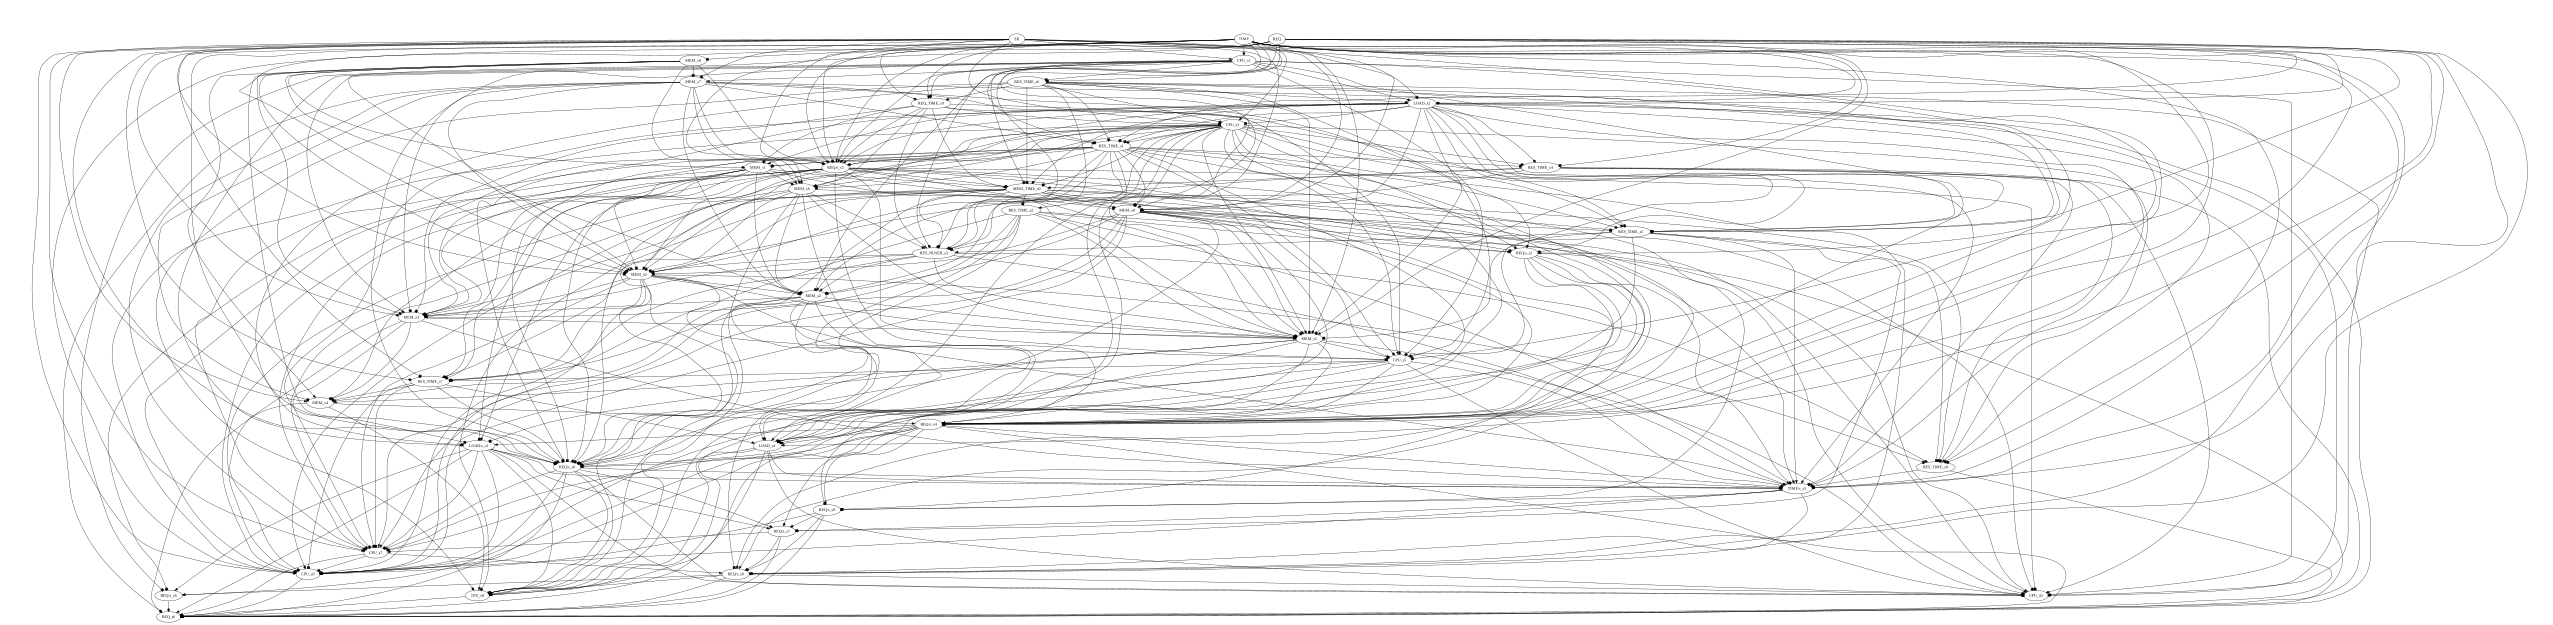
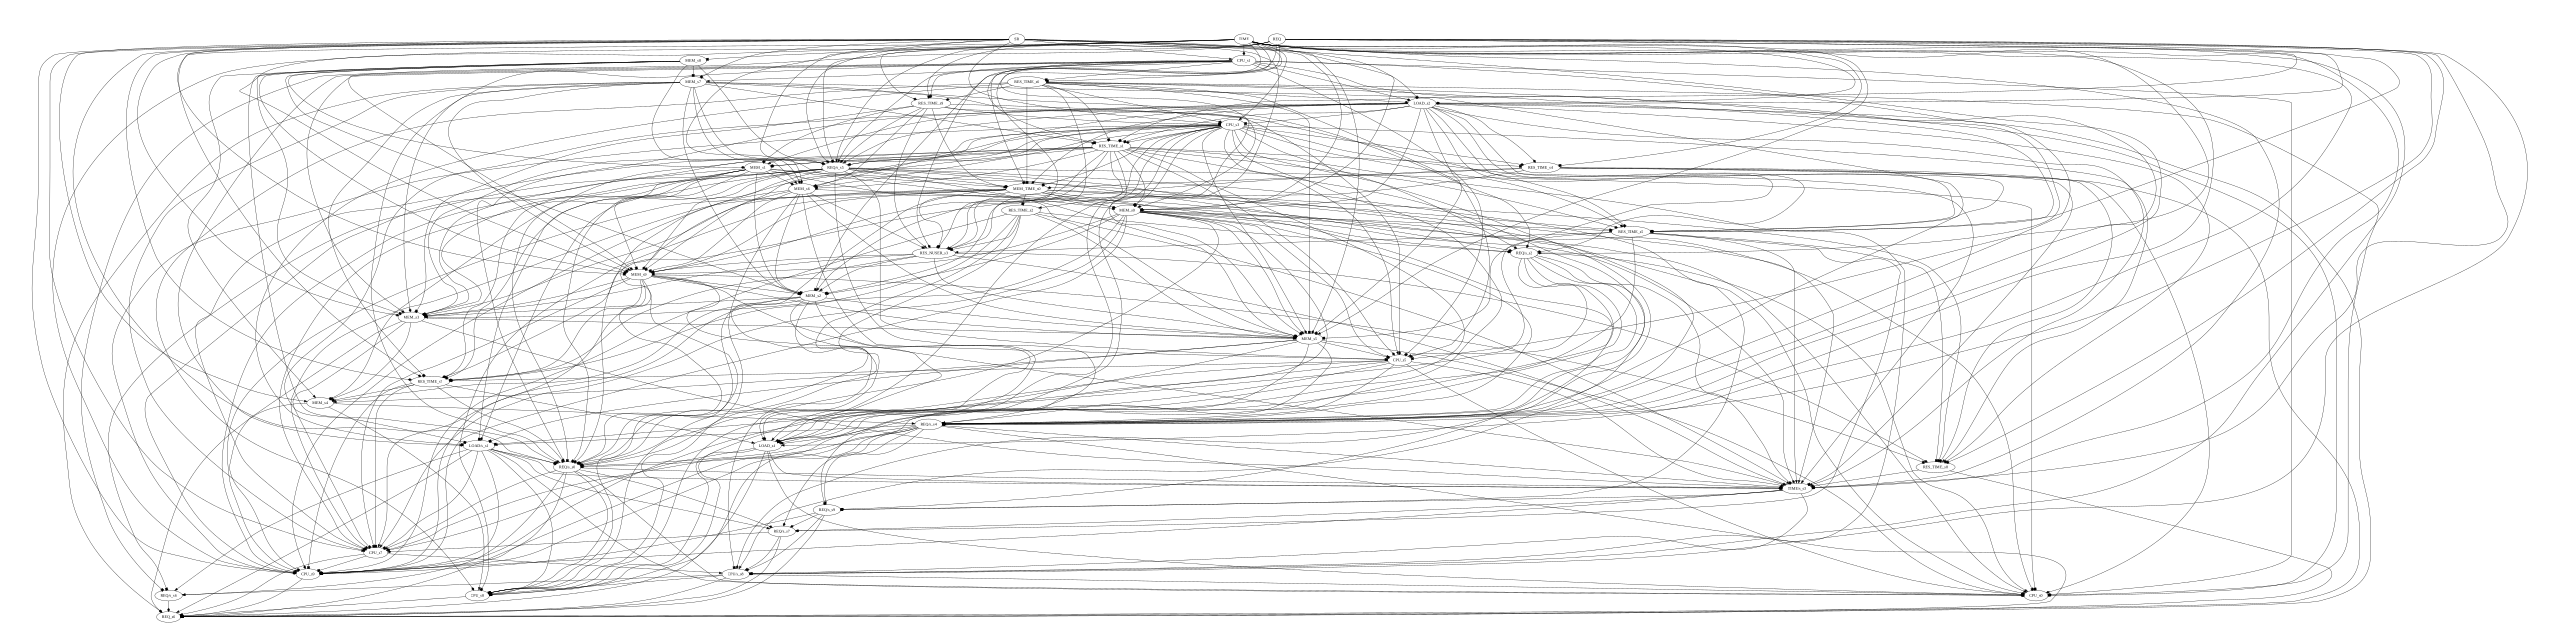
edge "TIME" -> "RES_TIME_s7": arrowhead box -> diamond
edge "TIME" -> "REQ/s_s0": removed
edge "MEM_s7" -> "MEM_s3": arrowhead box -> diamond
node "REQ_TIME_s9": label "REQ_TIME_s9" -> "RES_TIME_s9"
edge "MEM_s7" -> "MEM_s4": now "MEM_s7" -> "RES_TIME_s7"
edge "MEM_s1" -> "TIME/s_s3": added
edge "REQ/s_s2" -> "LOAD/s_s1": added
edge "TIME/s_s3" -> "REQ/s_s7": arrowhead box -> normal
edge "RES_TIME_s2" -> "REQ_s6": removed
node "REQ/s_s8": label "REQ/s_s8" -> "CPU/s_s8"
